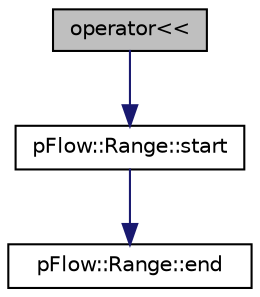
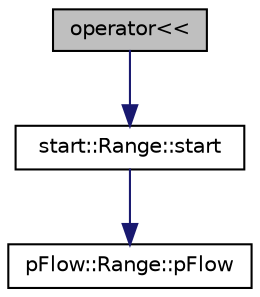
node "pFlow::Range::start": label "pFlow::Range::start" -> "start::Range::start"
node "pFlow::Range::end": label "pFlow::Range::end" -> "pFlow::Range::pFlow"
